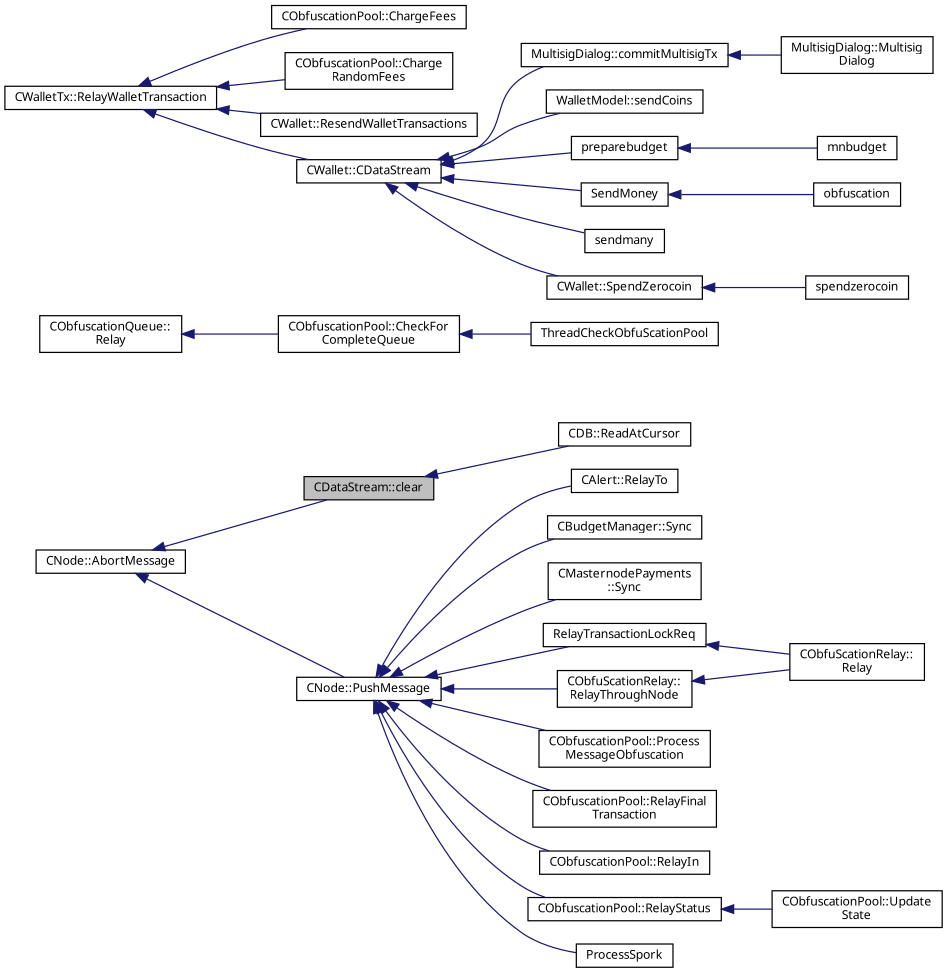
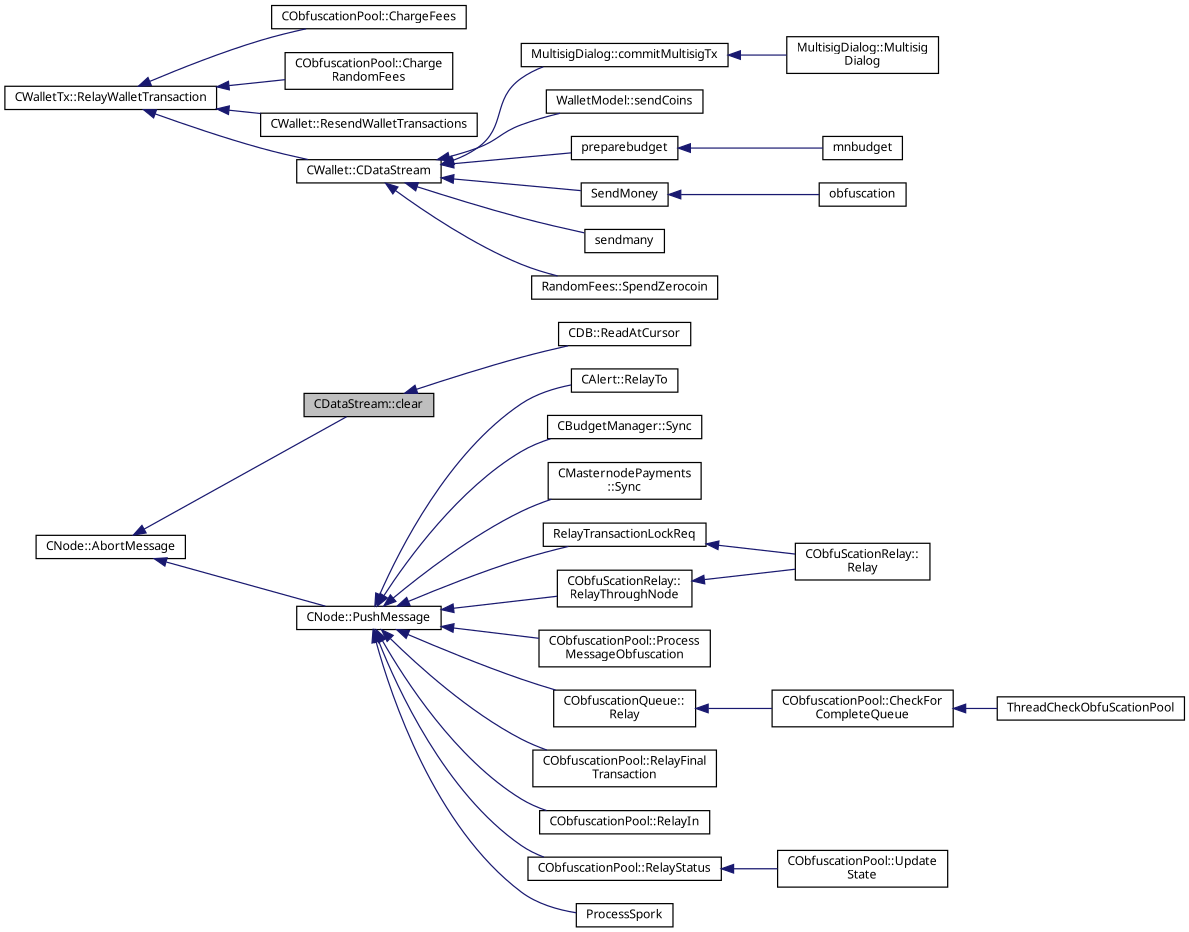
node "CWallet::SpendZerocoin": label "CWallet::SpendZerocoin" -> "RandomFees::SpendZerocoin"
node "spendzerocoin": removed
edge "CObfuscationQueue:: Relay" -> "CNode::PushMessage": added
